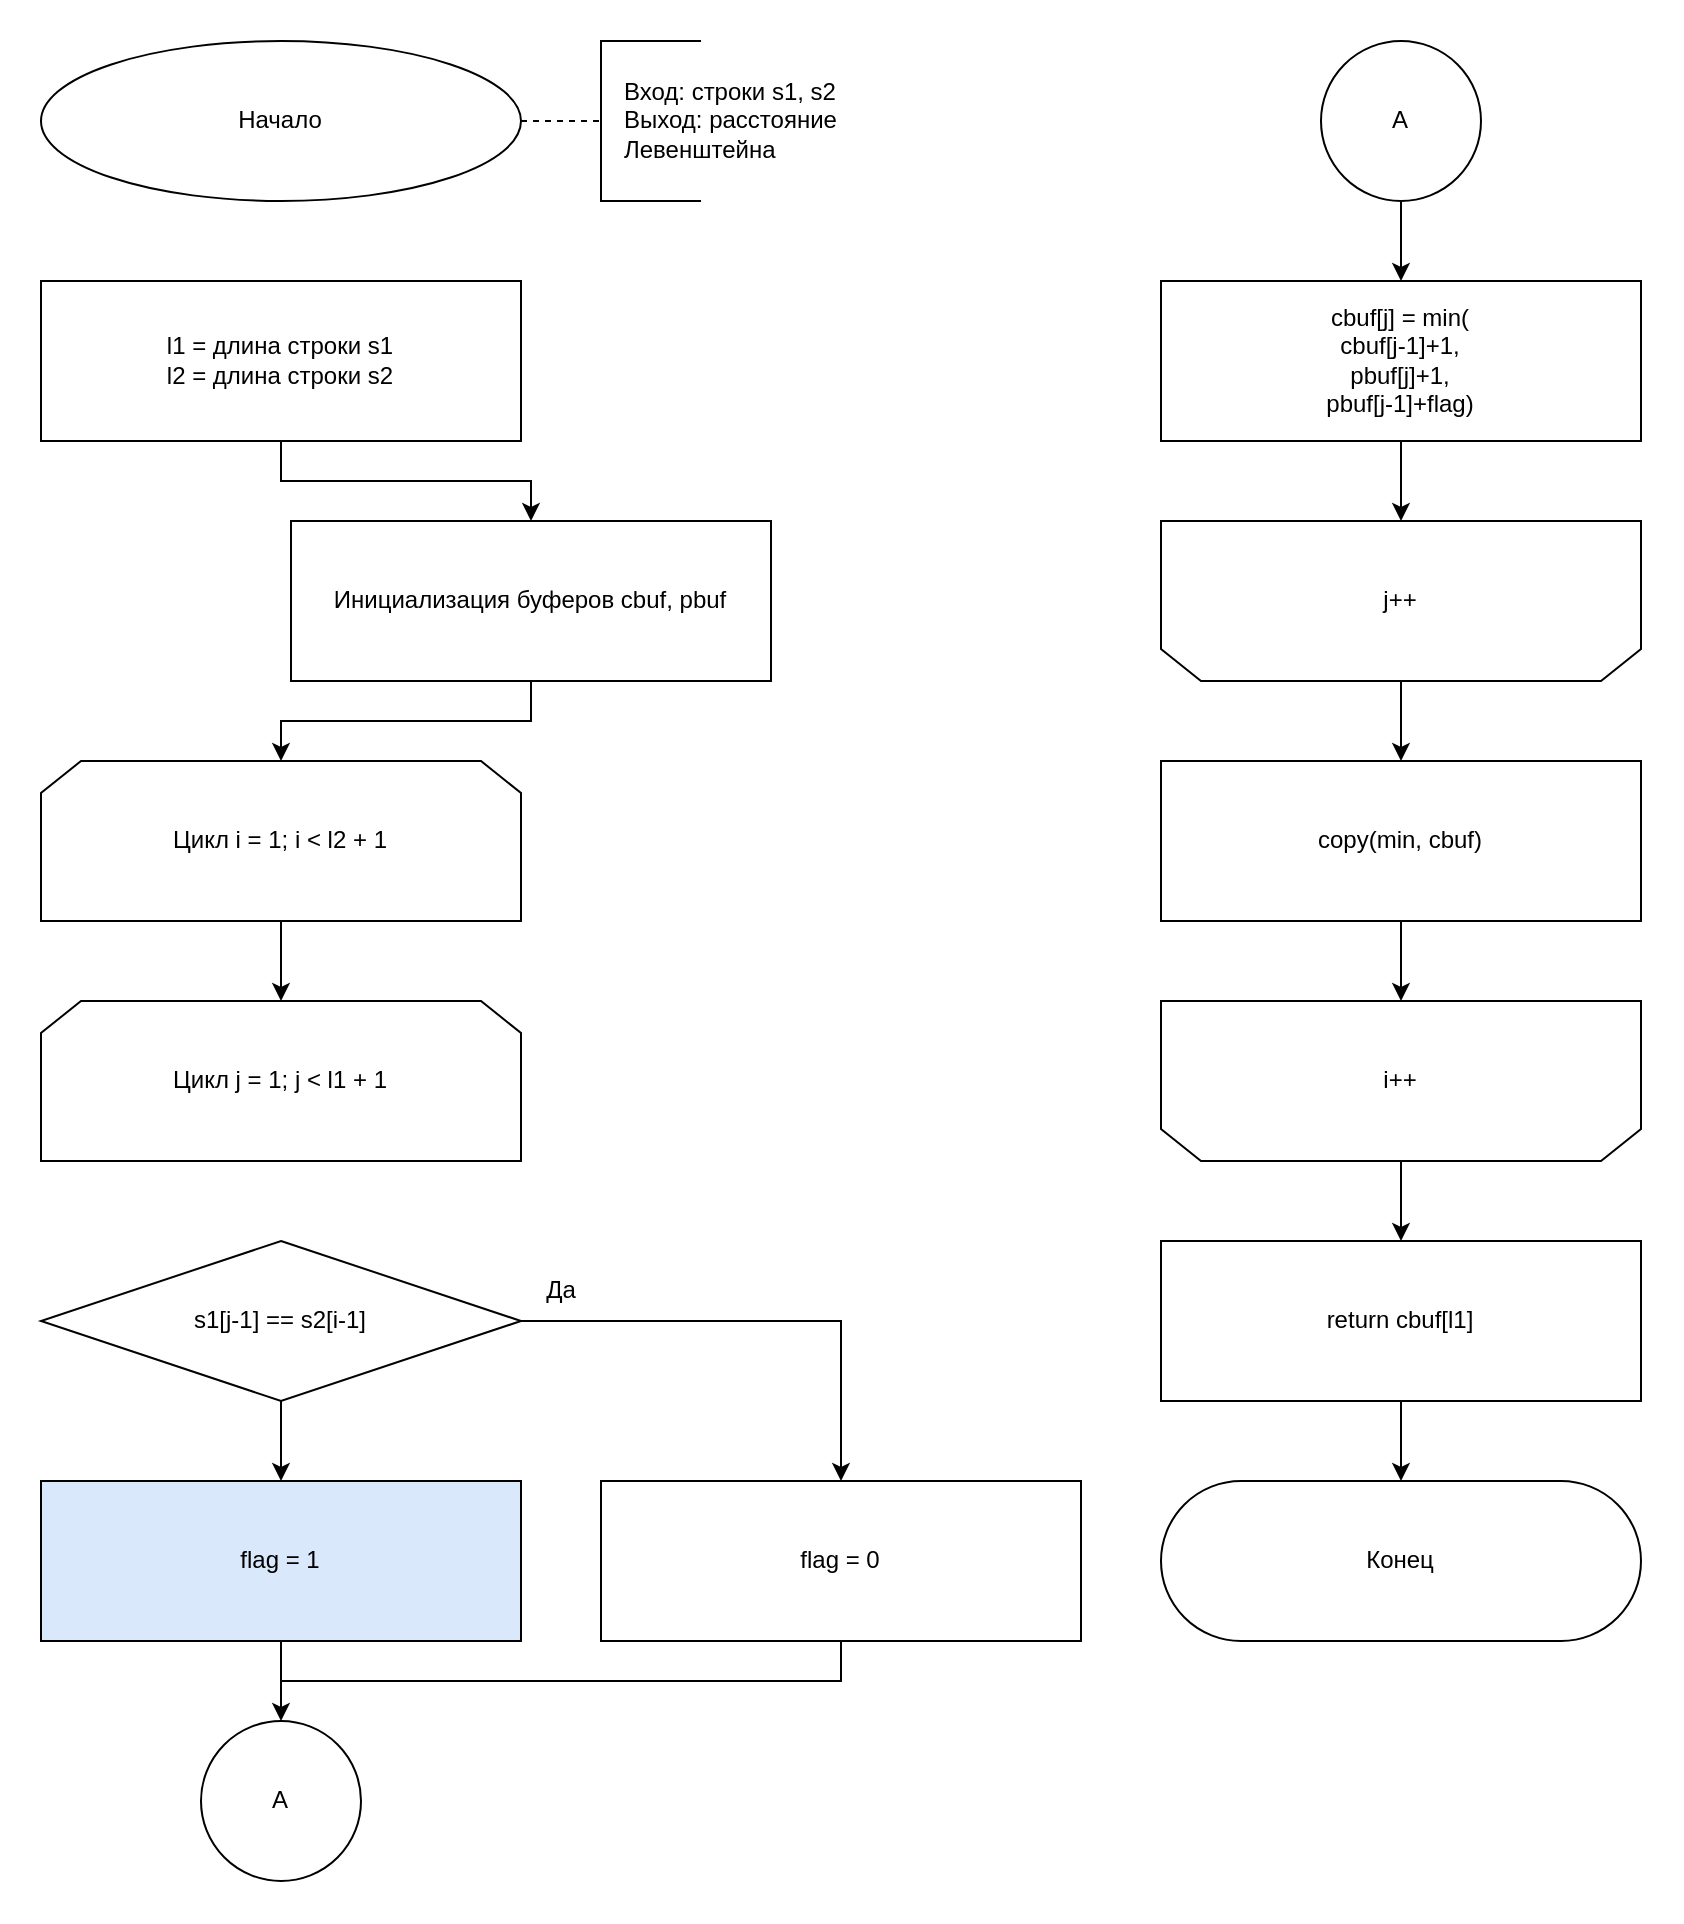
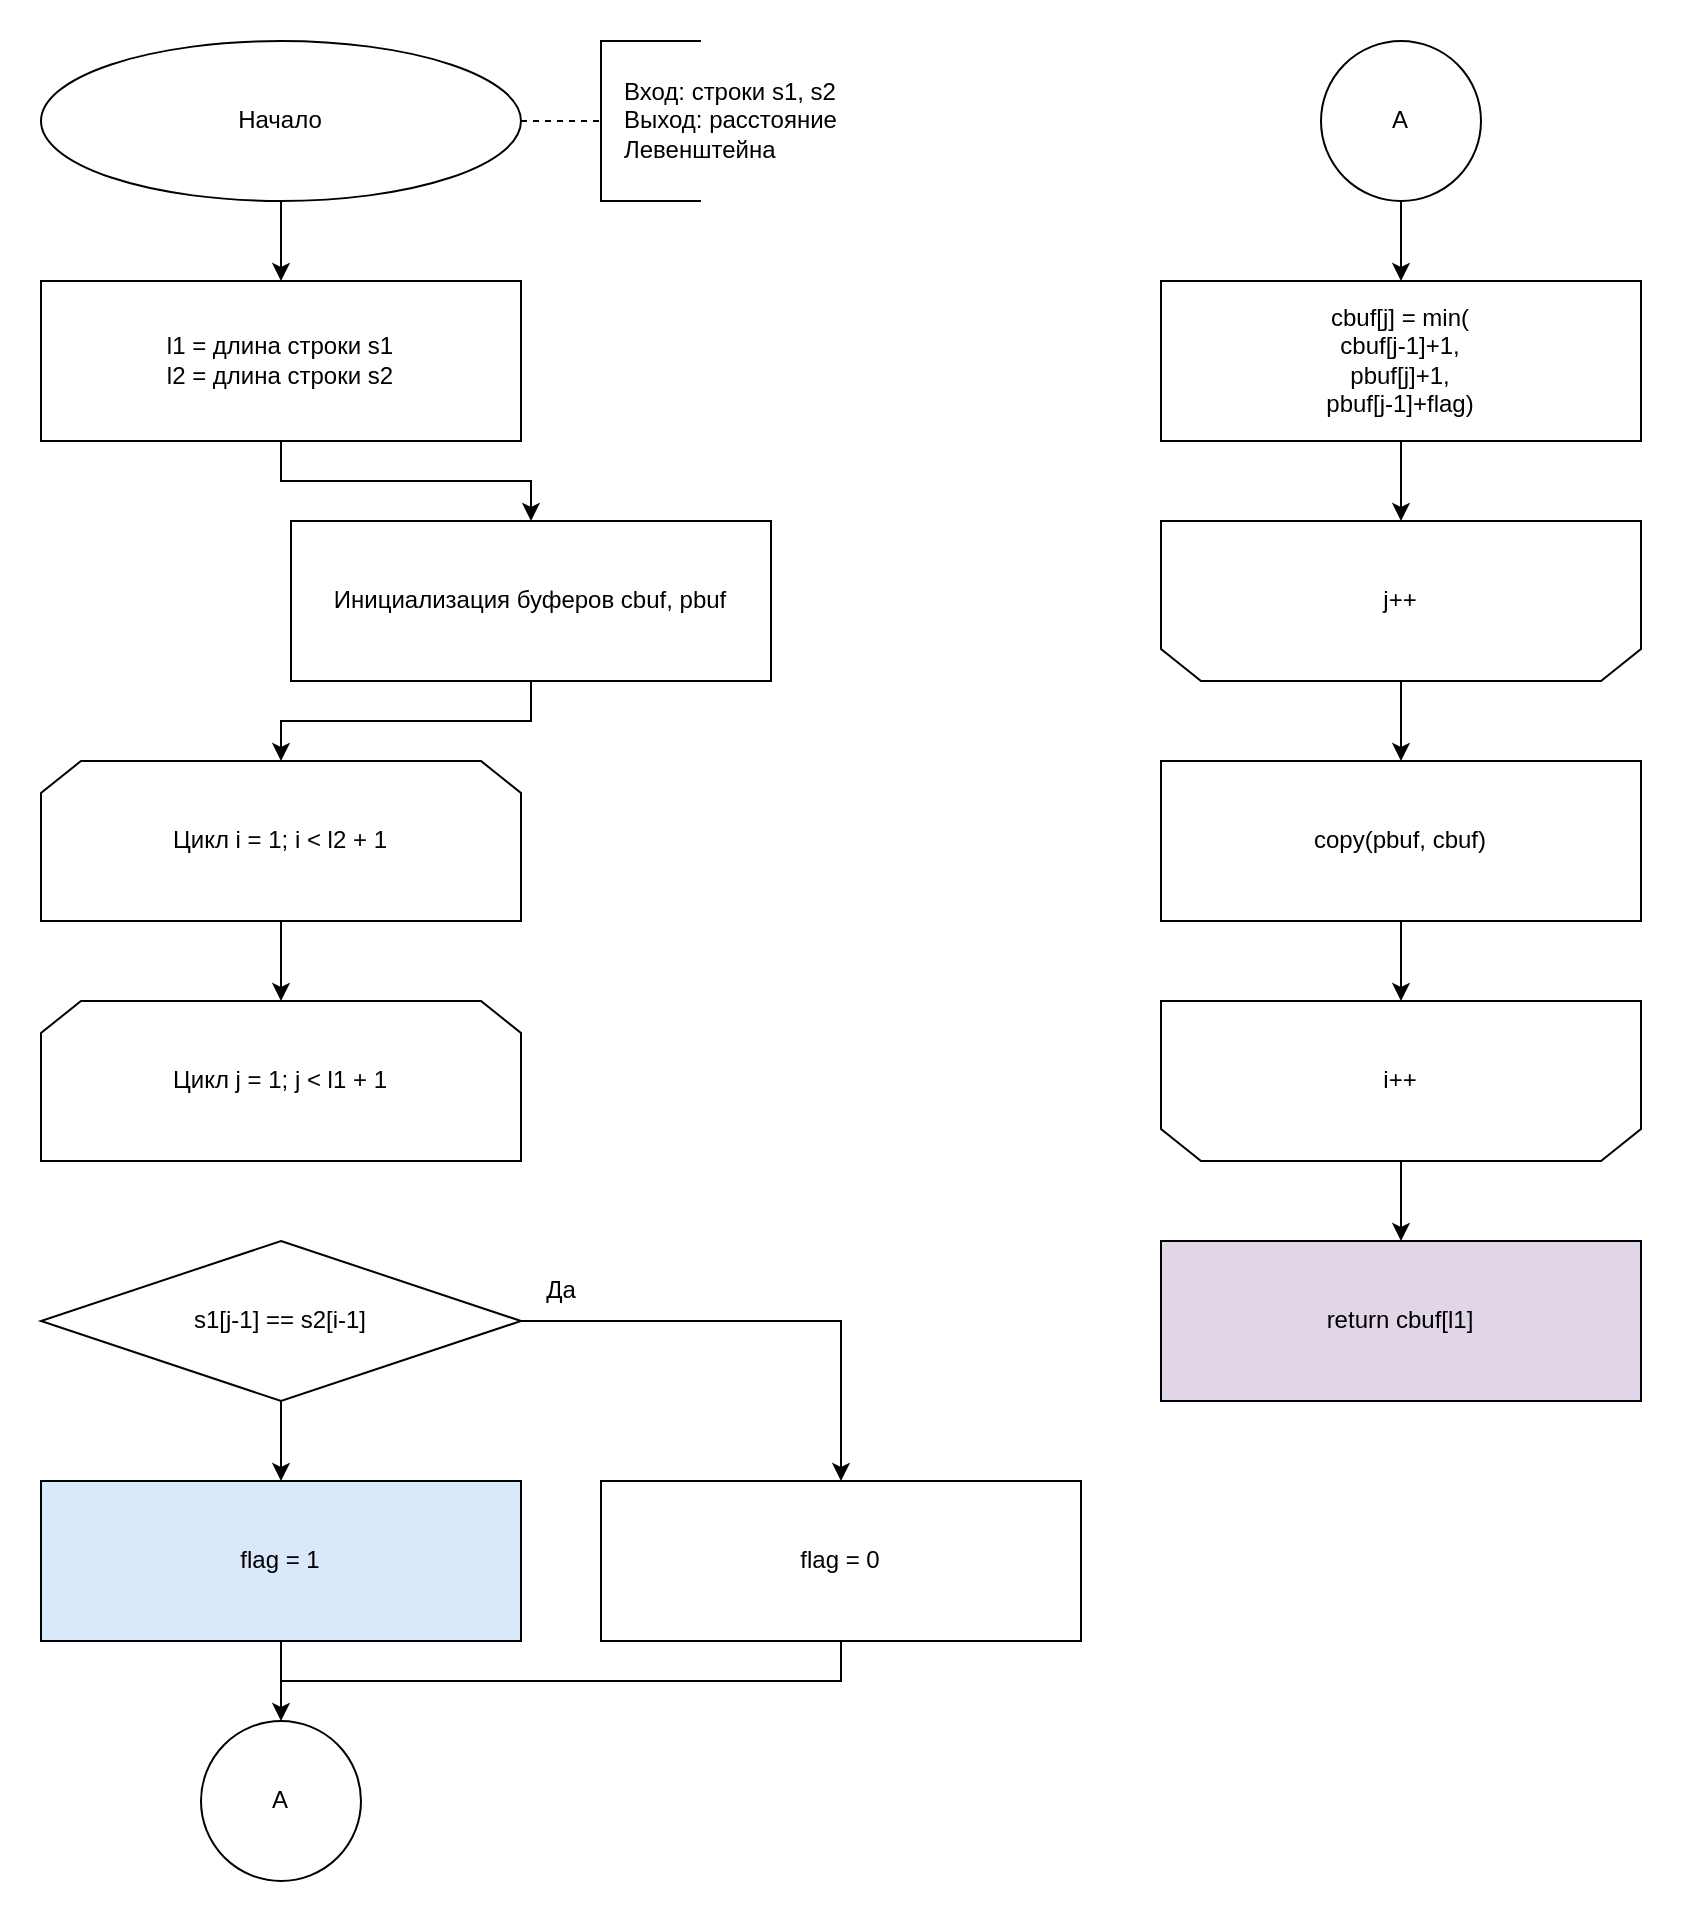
edge "Начало" -> "l1 = длина строки s1 l2 = длина строки s2": added
node "copy(min, cbuf)": label "copy(min, cbuf)" -> "copy(pbuf, cbuf)"
node "return cbuf[l1]": fillcolor #ffffff -> #e1d5e7
edge "return cbuf[l1]" -> "Конец": removed
node "Конец": removed
